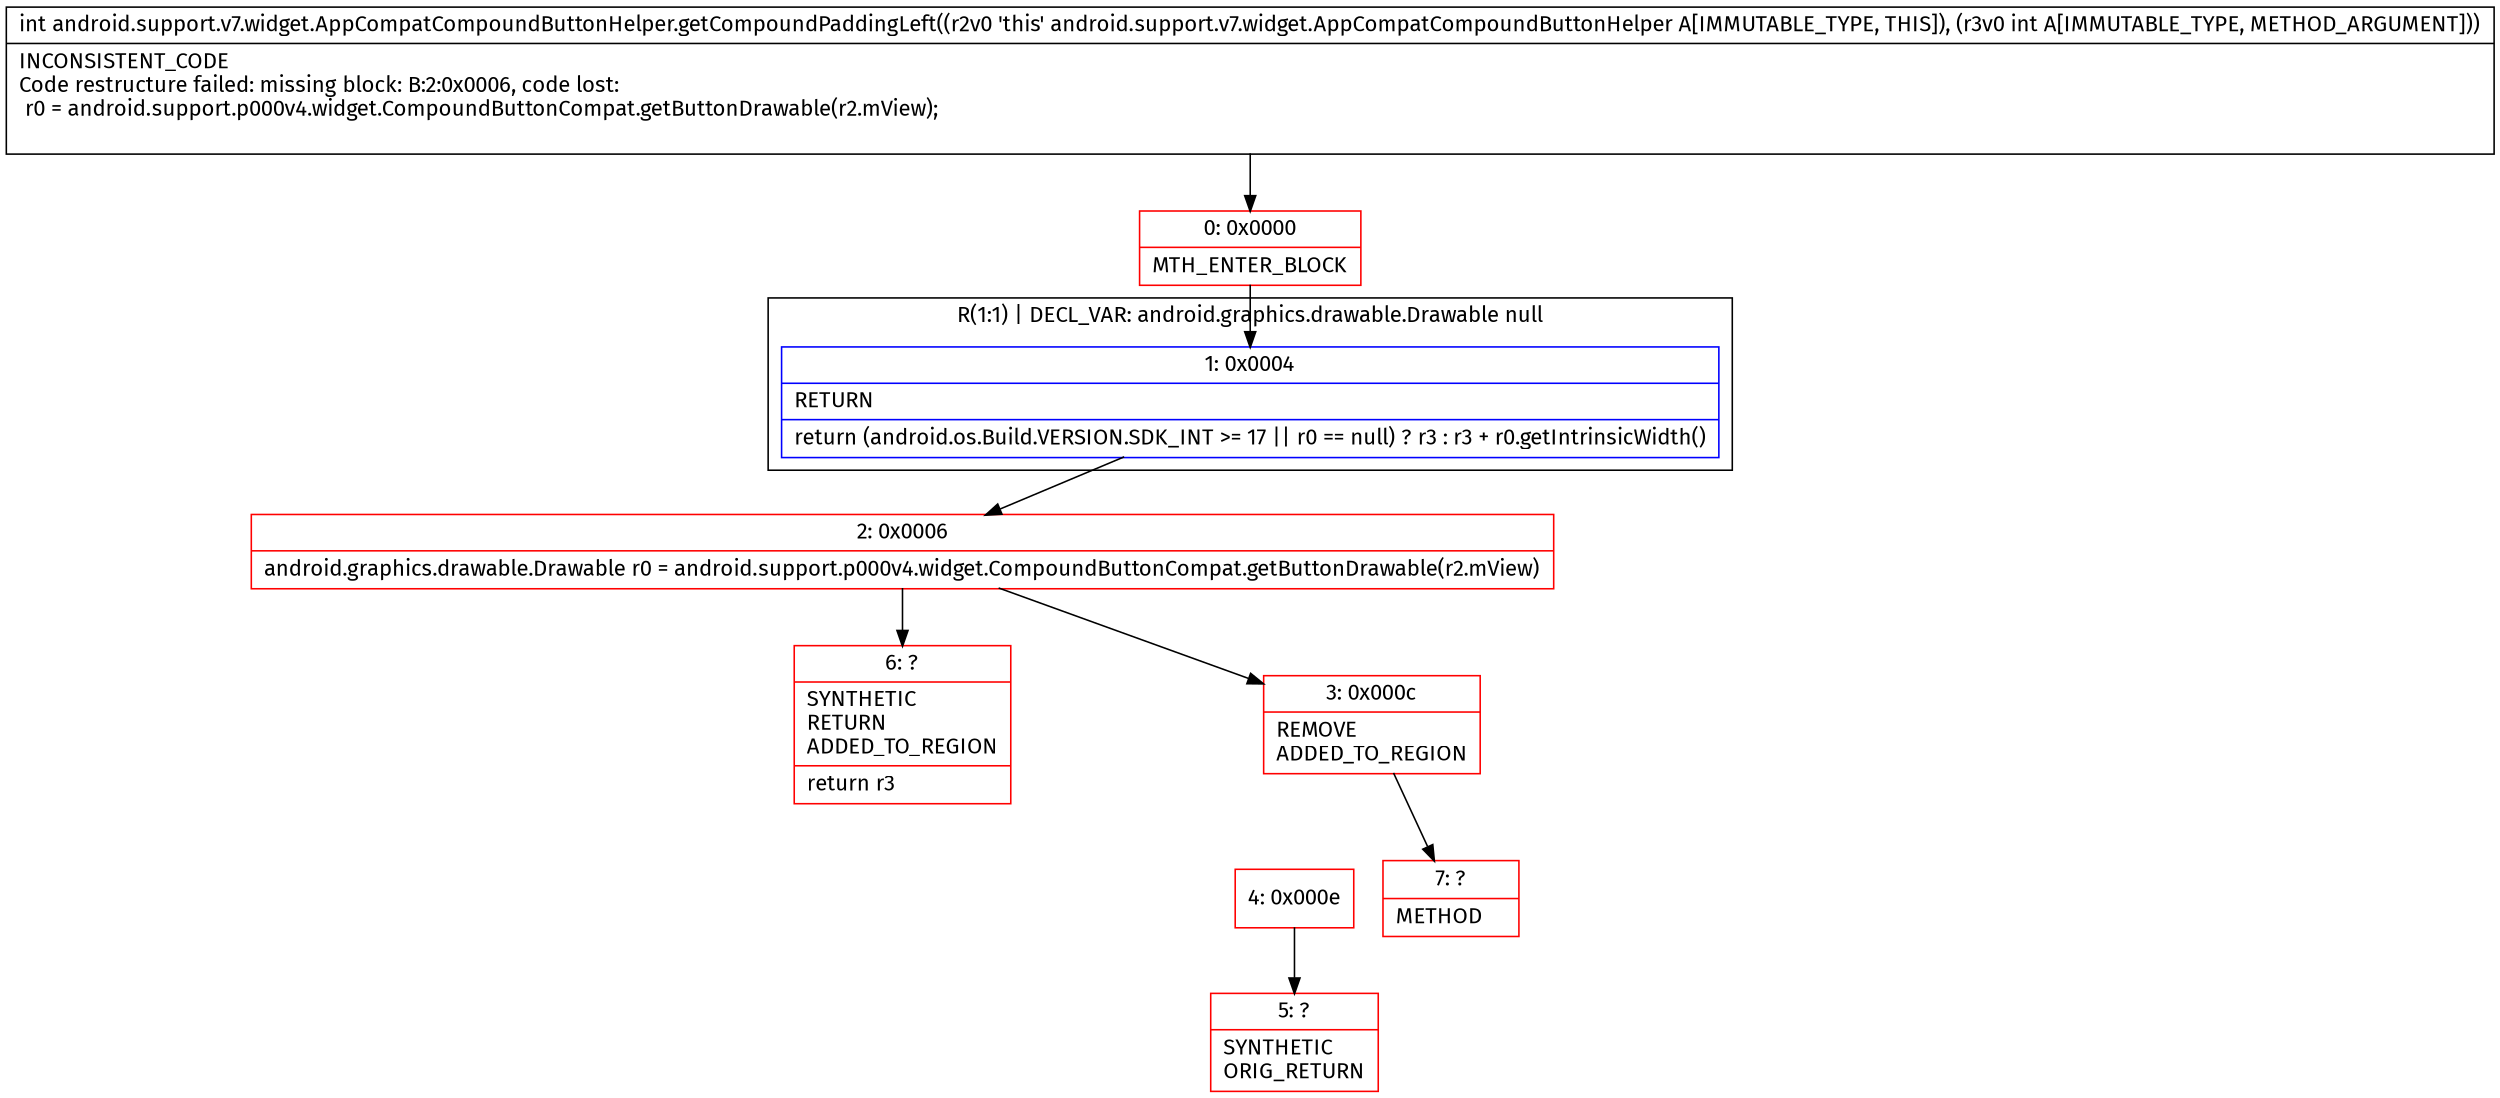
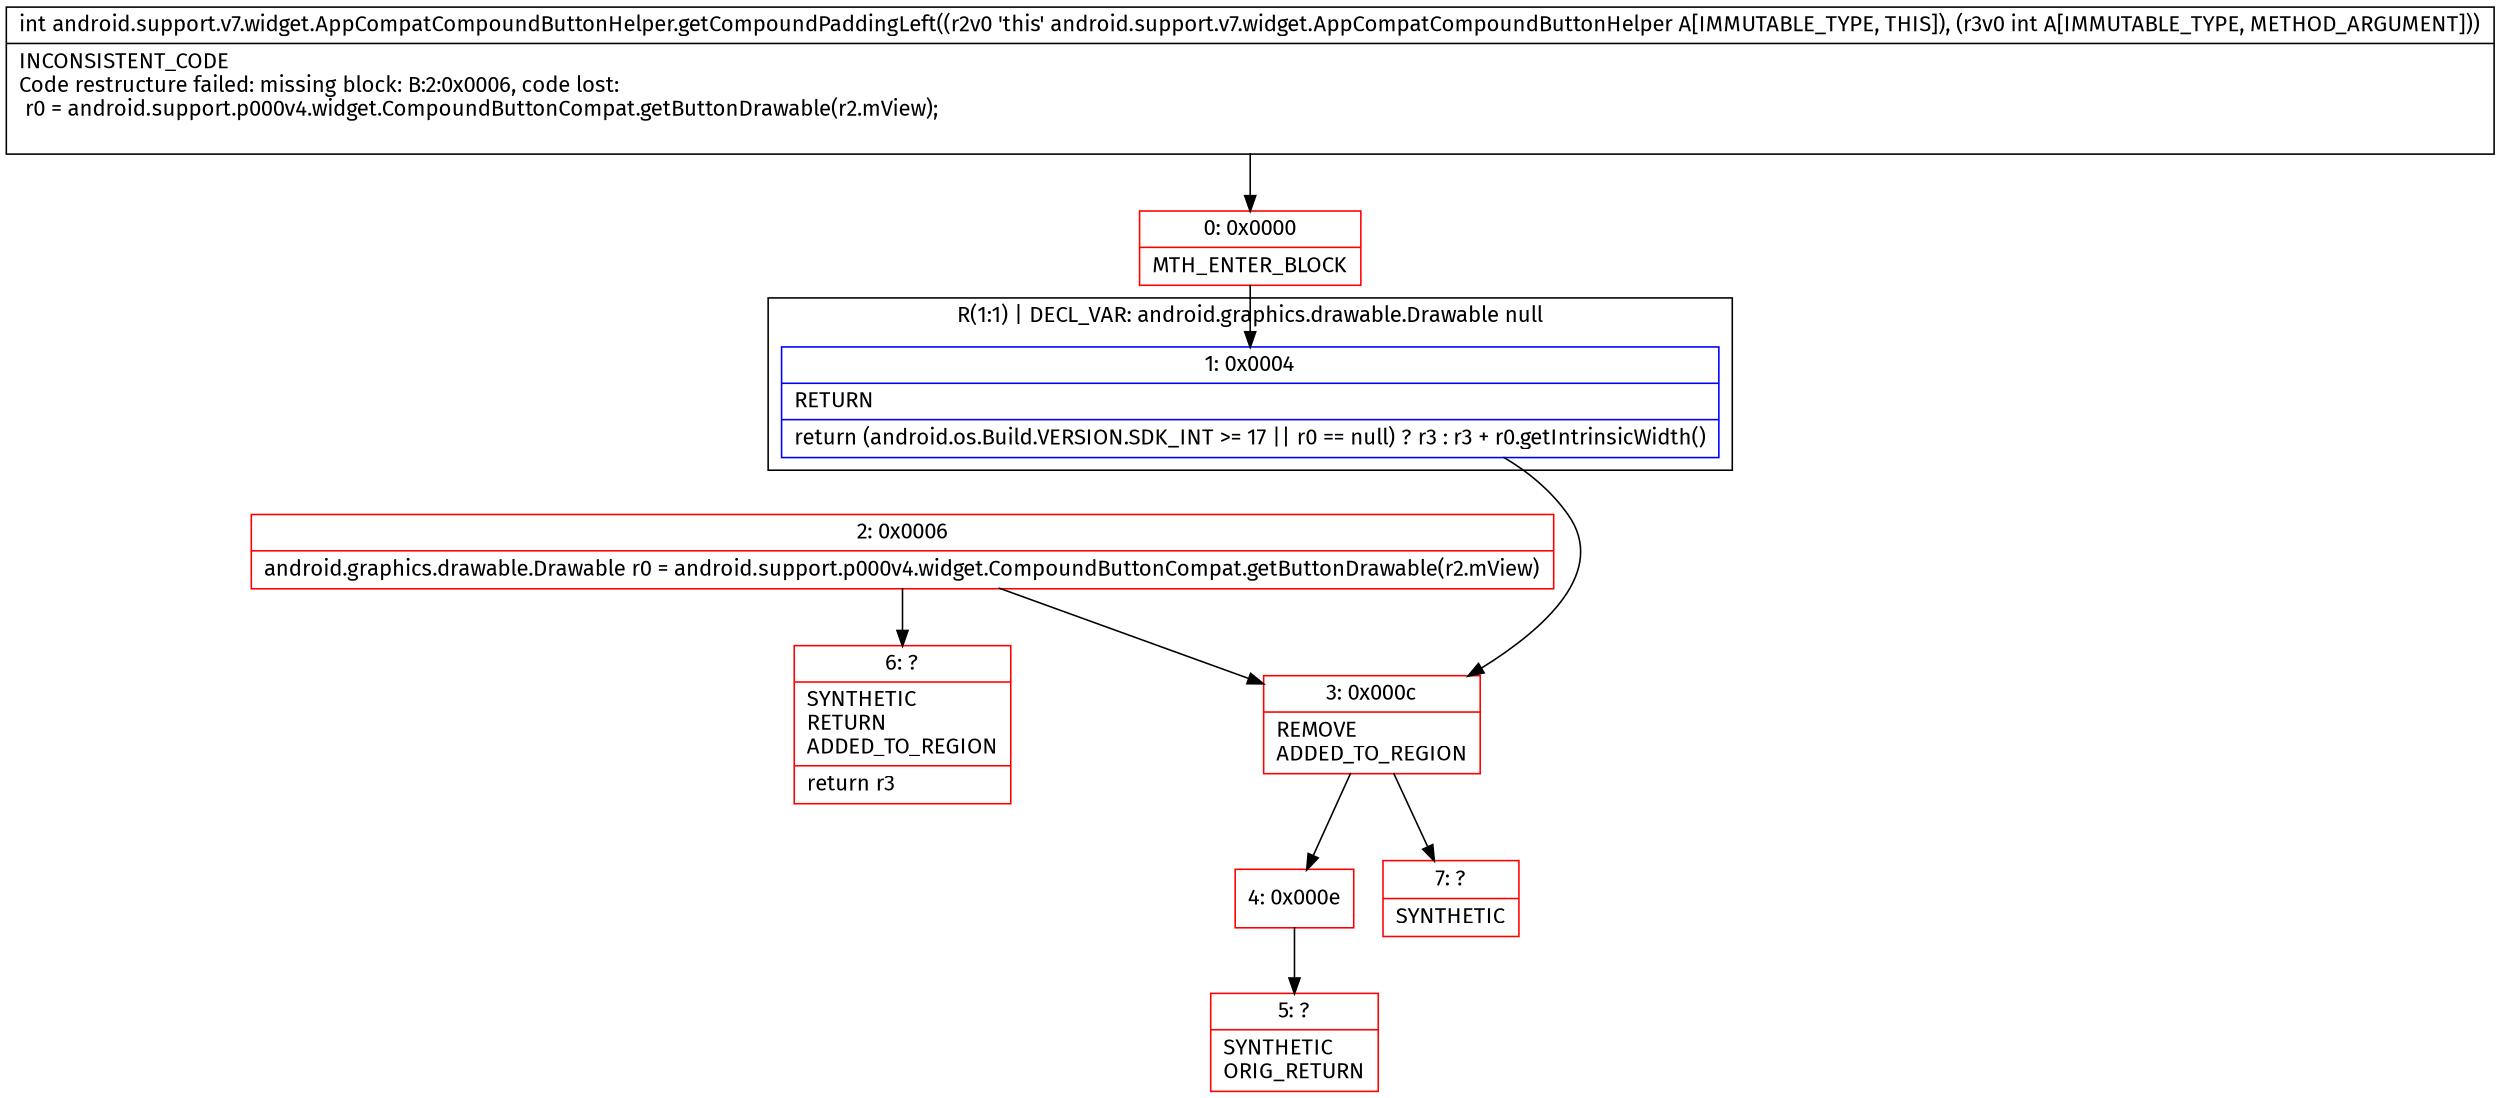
edge "1: 0x0004" -> "2: 0x0006": now "1: 0x0004" -> "3: 0x000c"
edge "3: 0x000c" -> "4: 0x000e": added
node "7: ?": text "METHOD" -> "SYNTHETIC"
